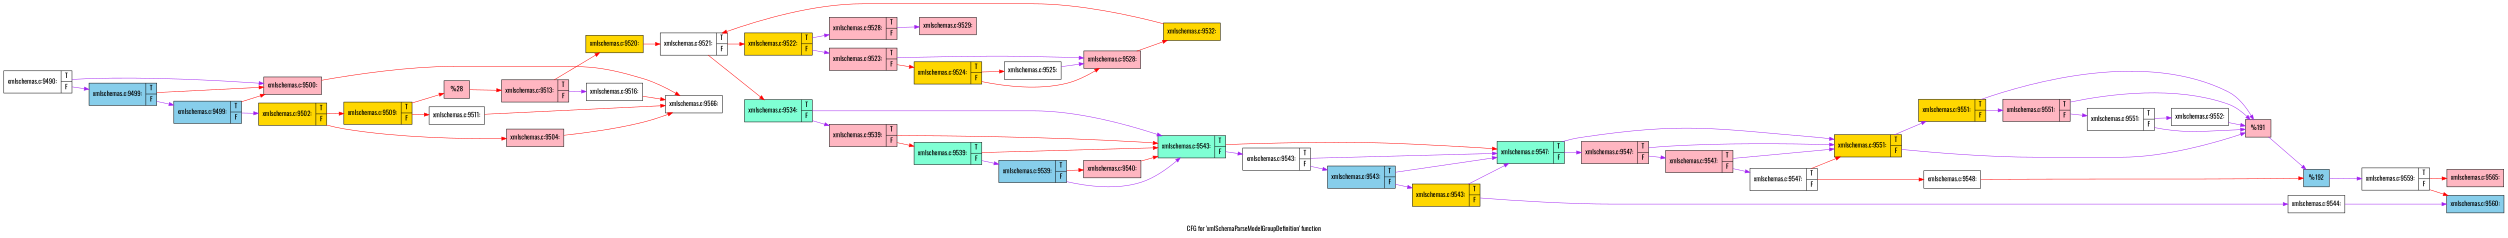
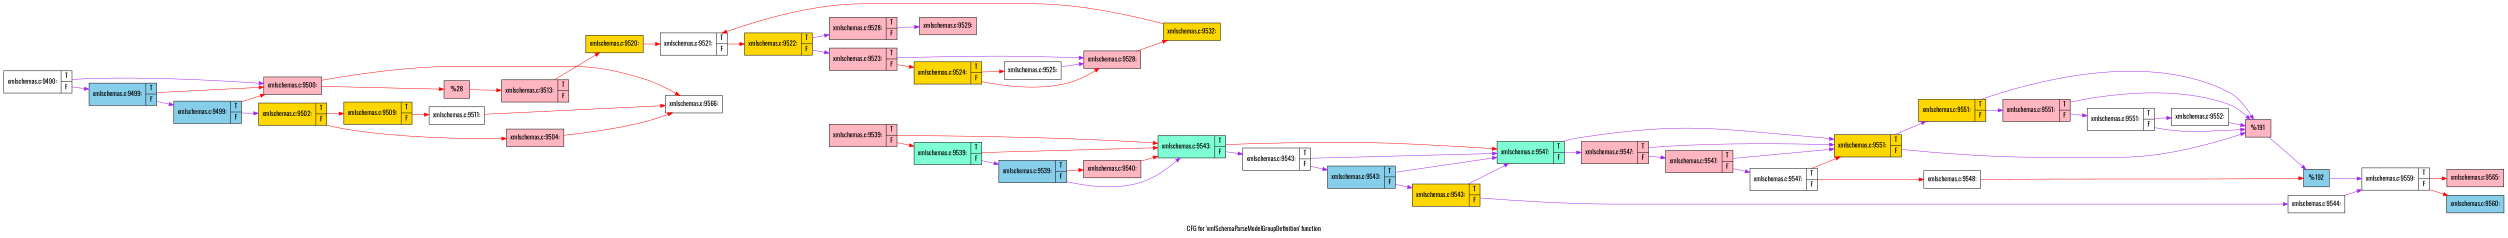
node "xmlschemas.c:9516:": removed
edge "xmlschemas.c:9509:" -> "%28": now "xmlschemas.c:9500:" -> "%28"
node "xmlschemas.c:9534:": removed
edge "xmlschemas.c:9544:" -> "xmlschemas.c:9560:": now "xmlschemas.c:9544:" -> "xmlschemas.c:9559:"
